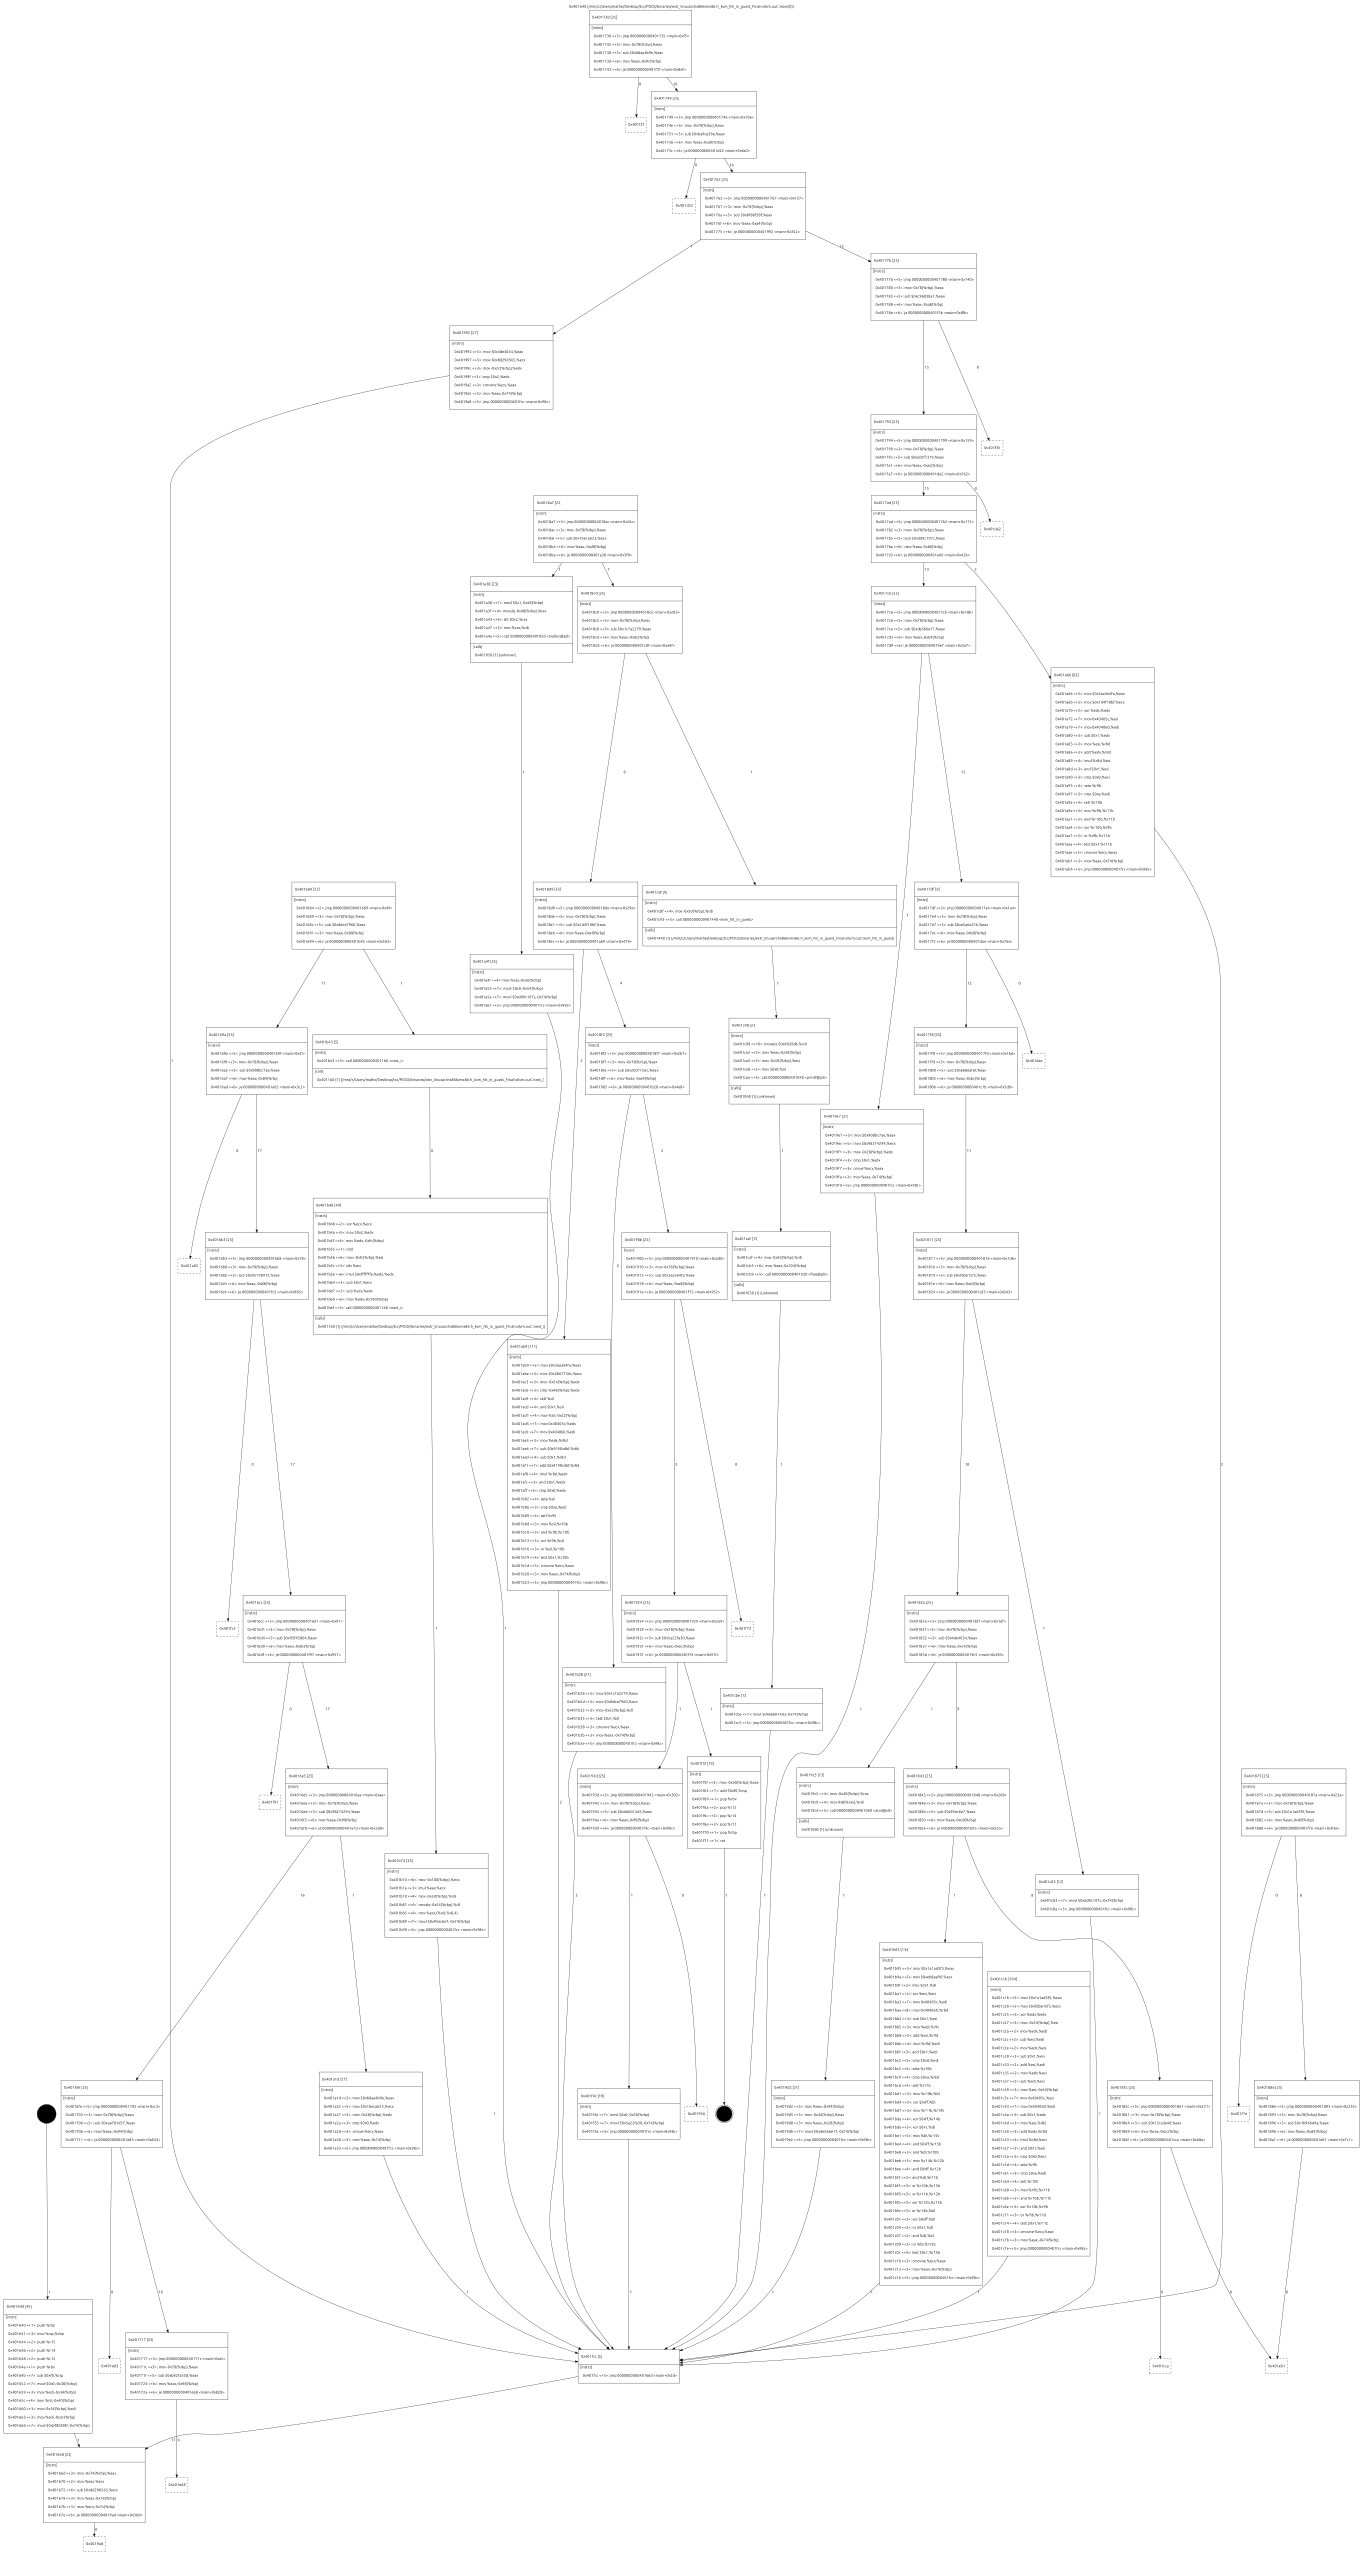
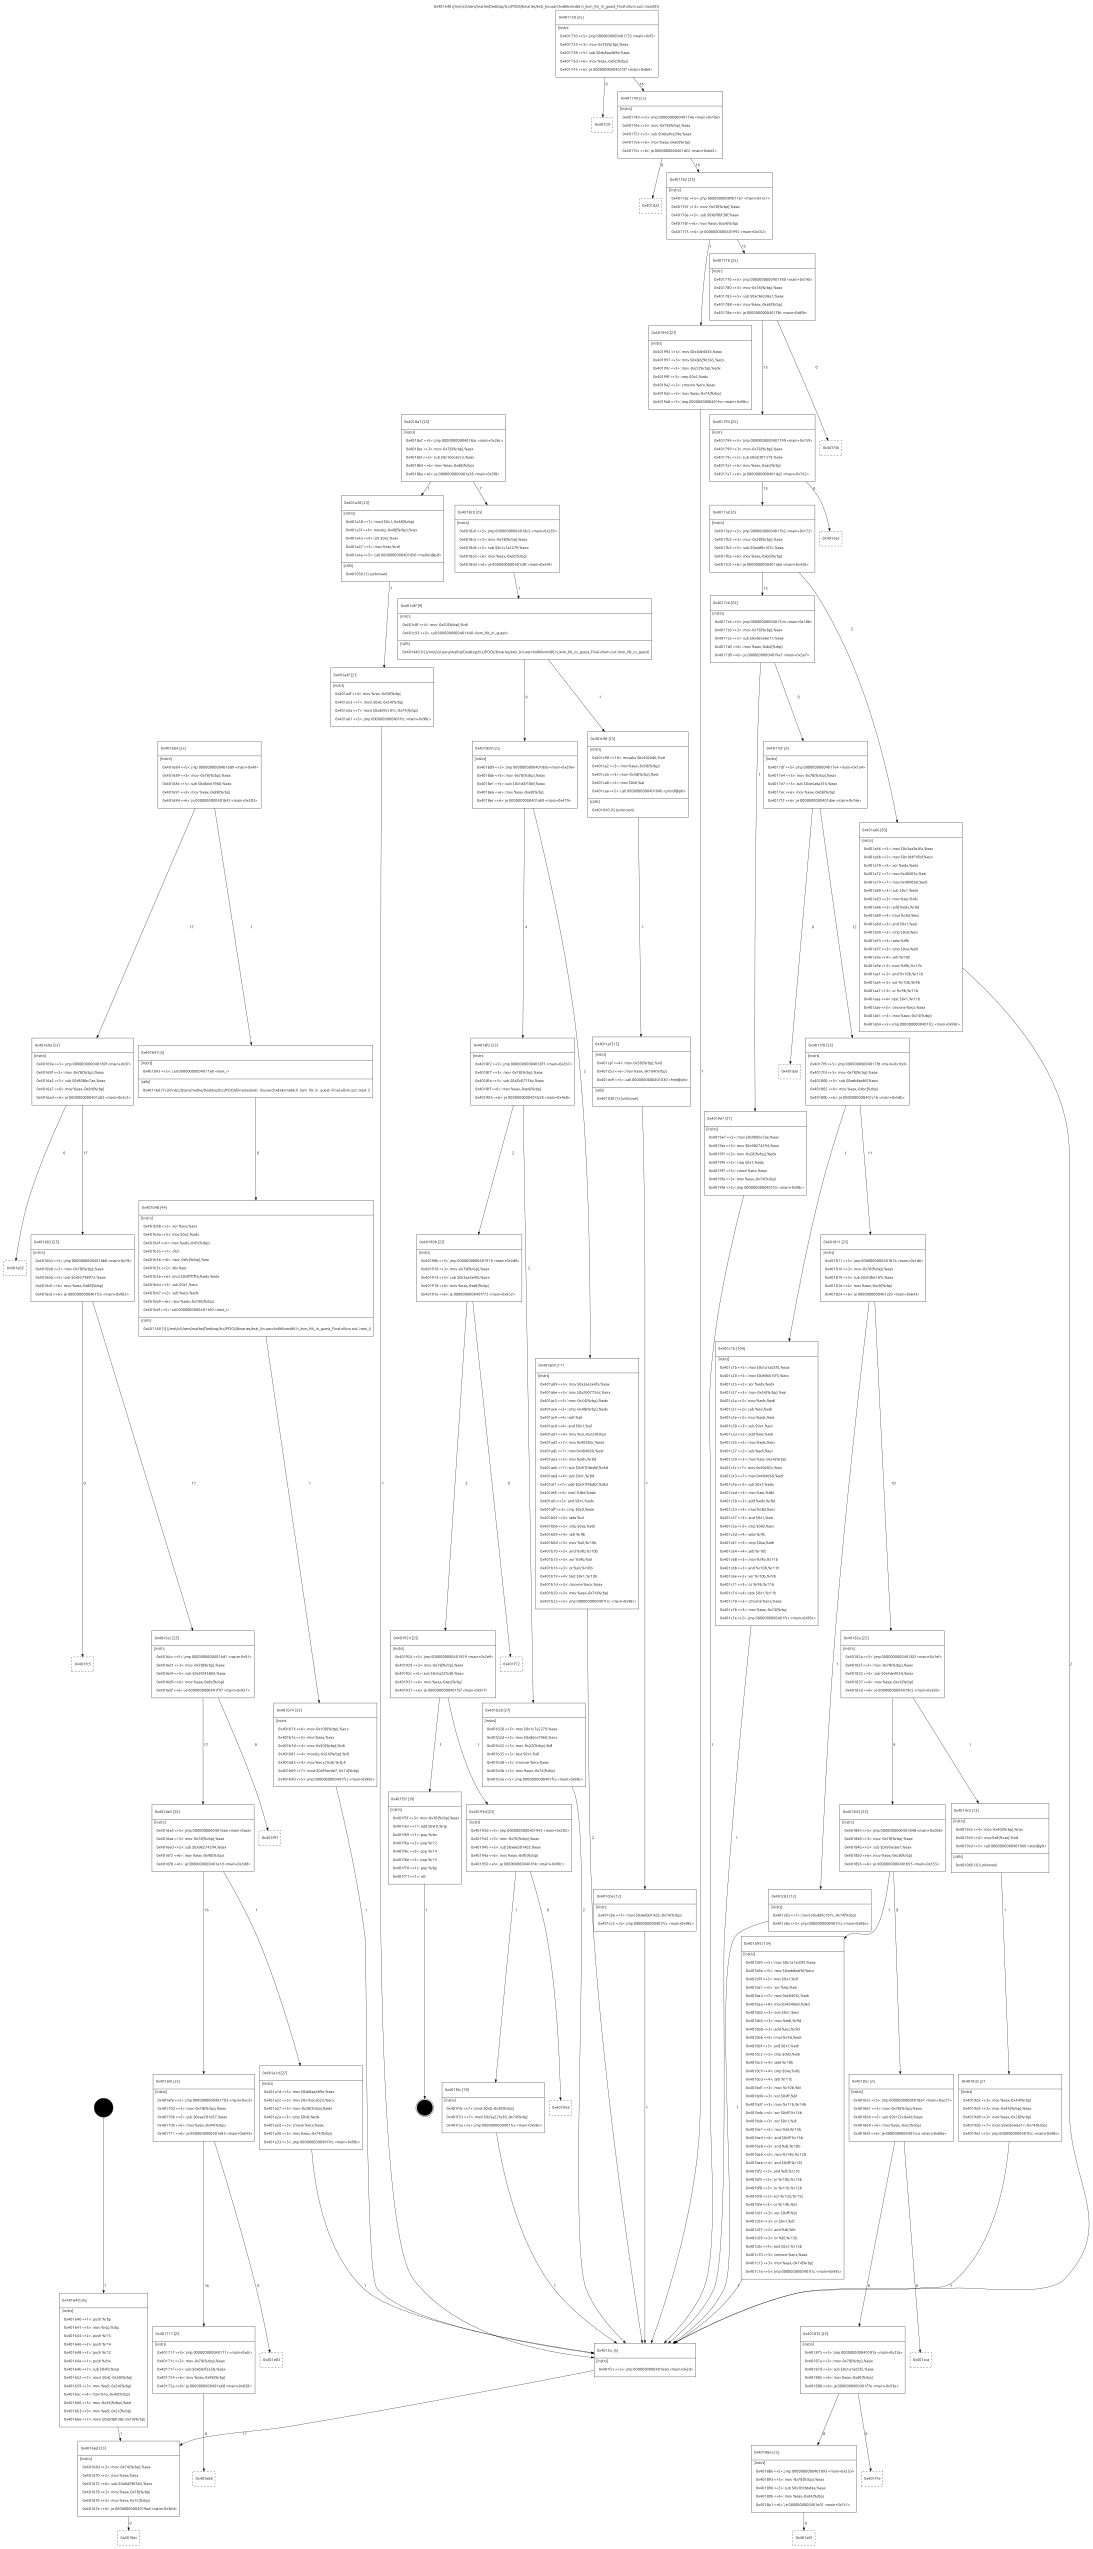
edge "0x4018c0 [25]" -> "0x4018d9 [25]": now "0x401c8f [9]" -> "0x4018d9 [25]"
edge "0x4017c6 [25]" -> "0x4017df [25]": label " 12" -> " 0"
edge "0x4017f8 [25]" -> "0x401c1b [104]": added, label "1"
edge "0x40185c [25]" -> "0x401e01": now "0x40185c [25]" -> "0x401875 [25]"
